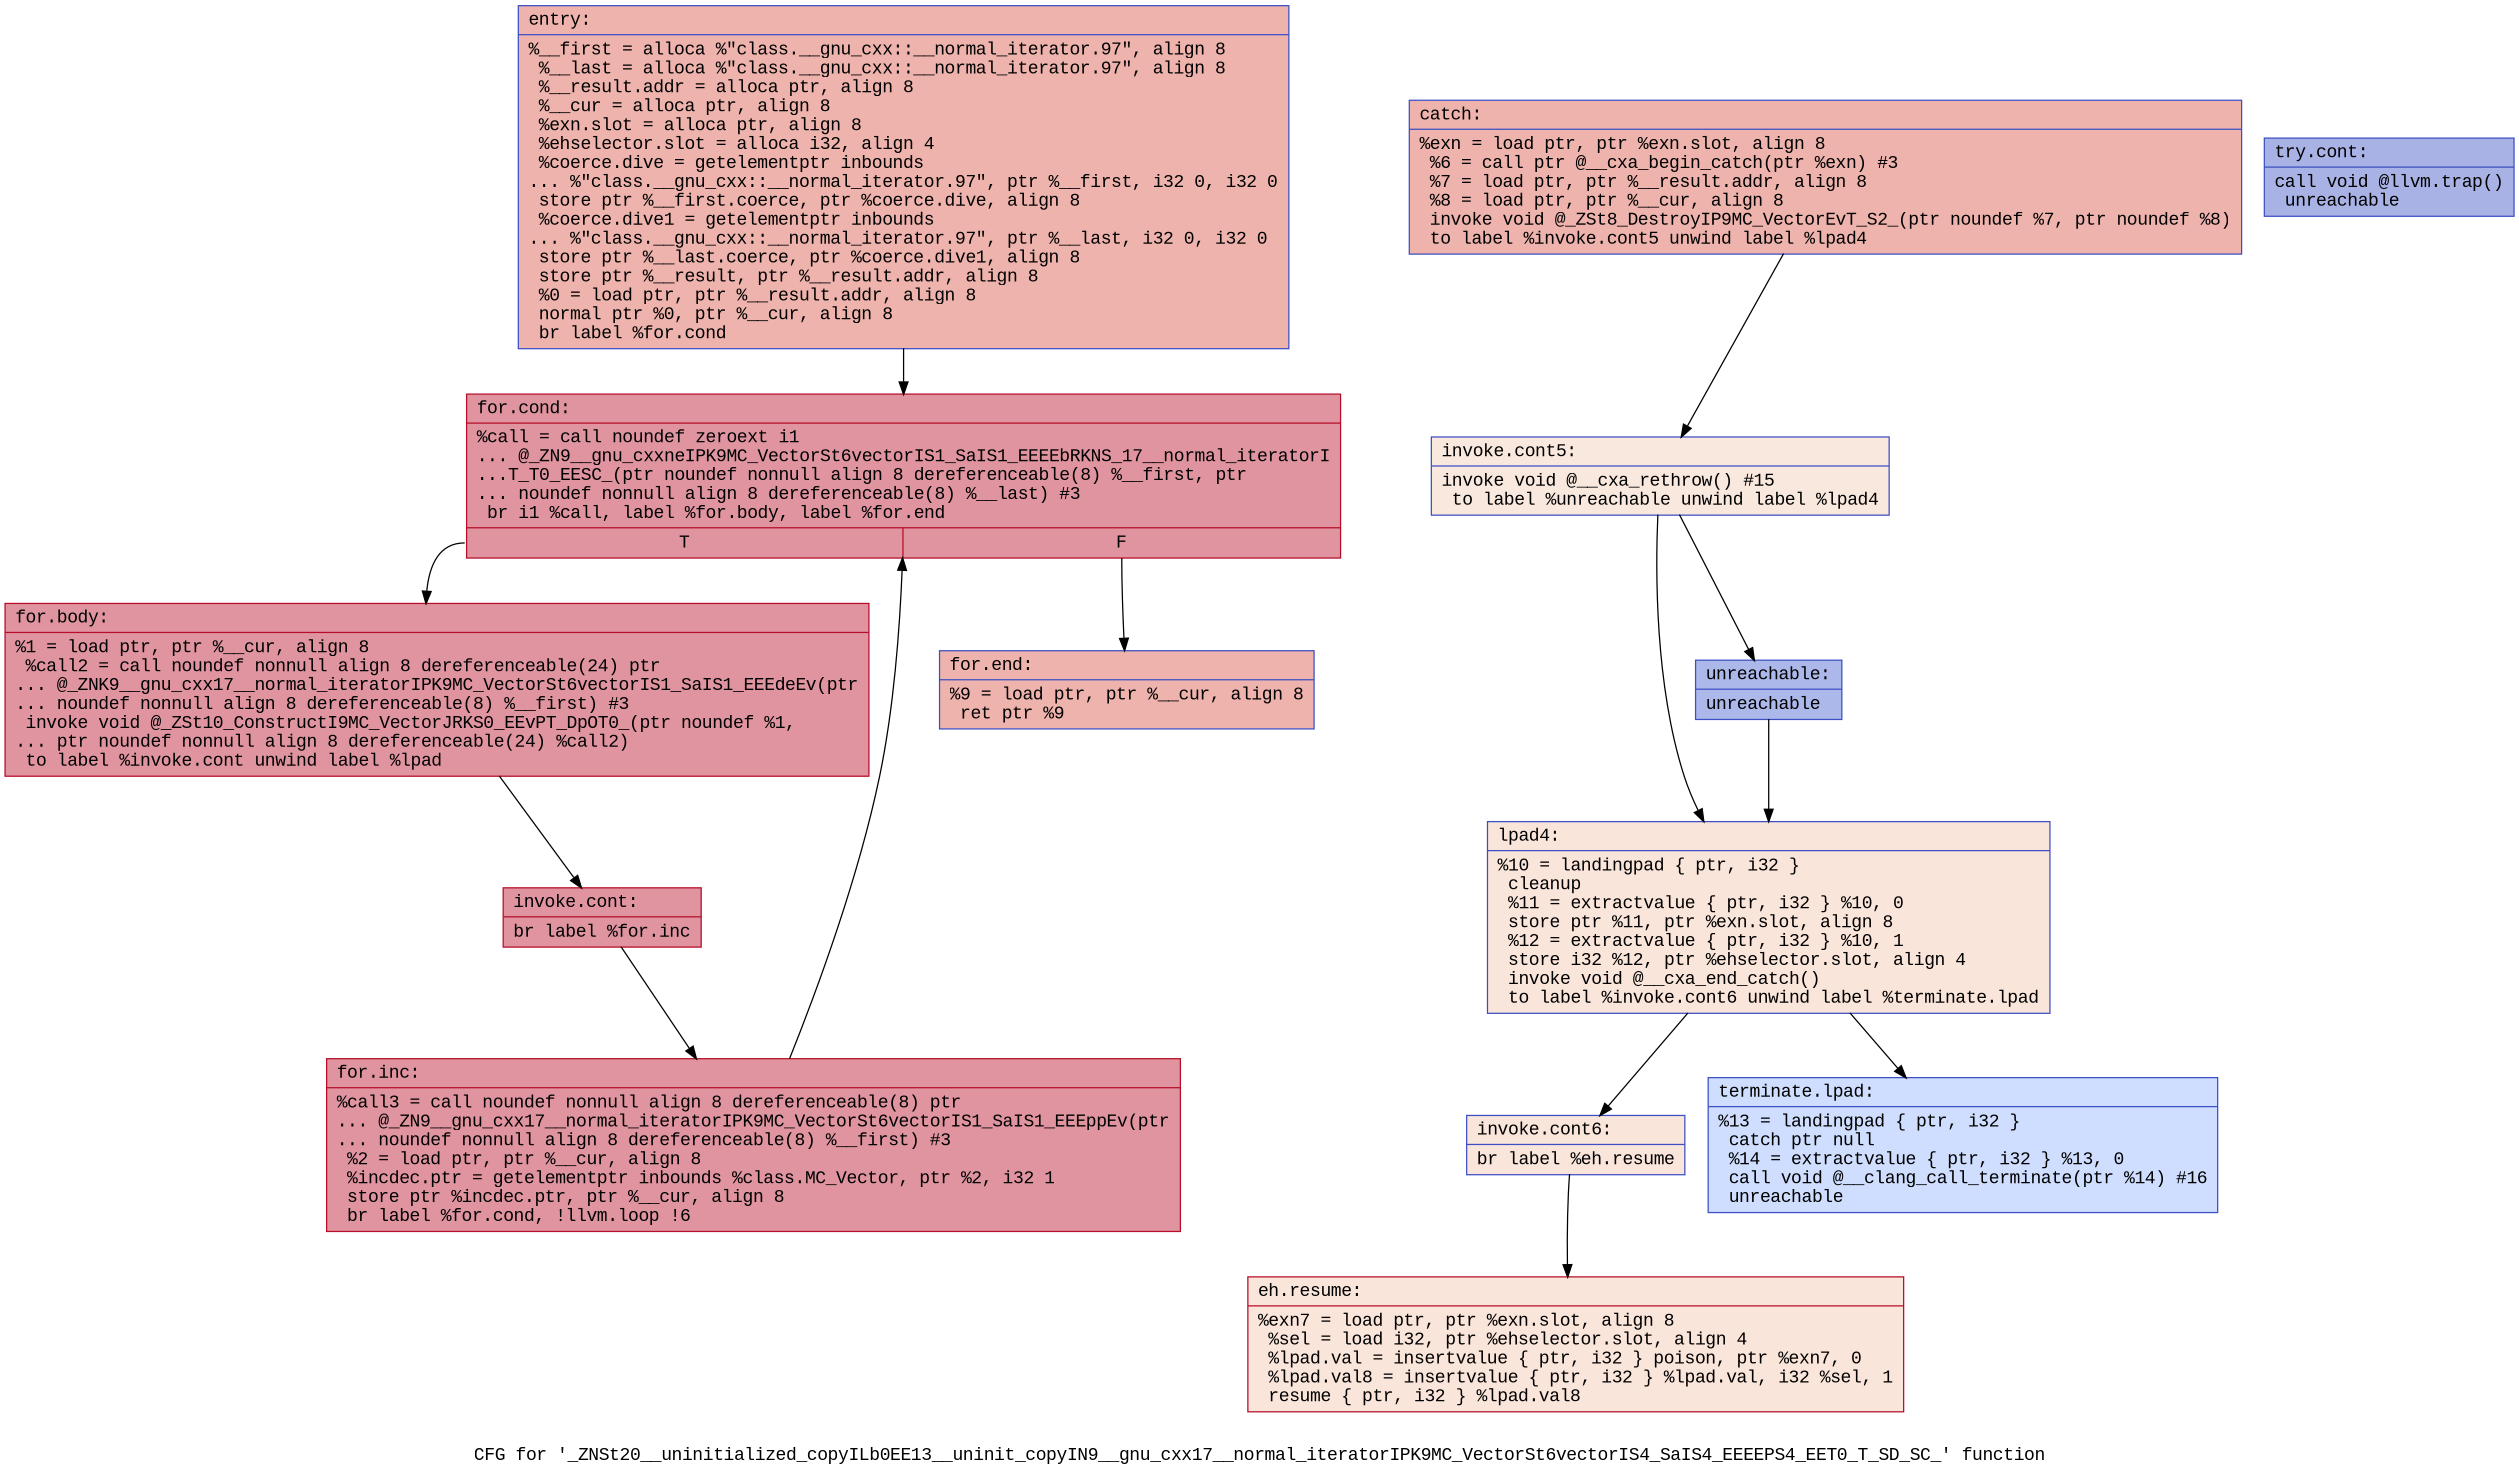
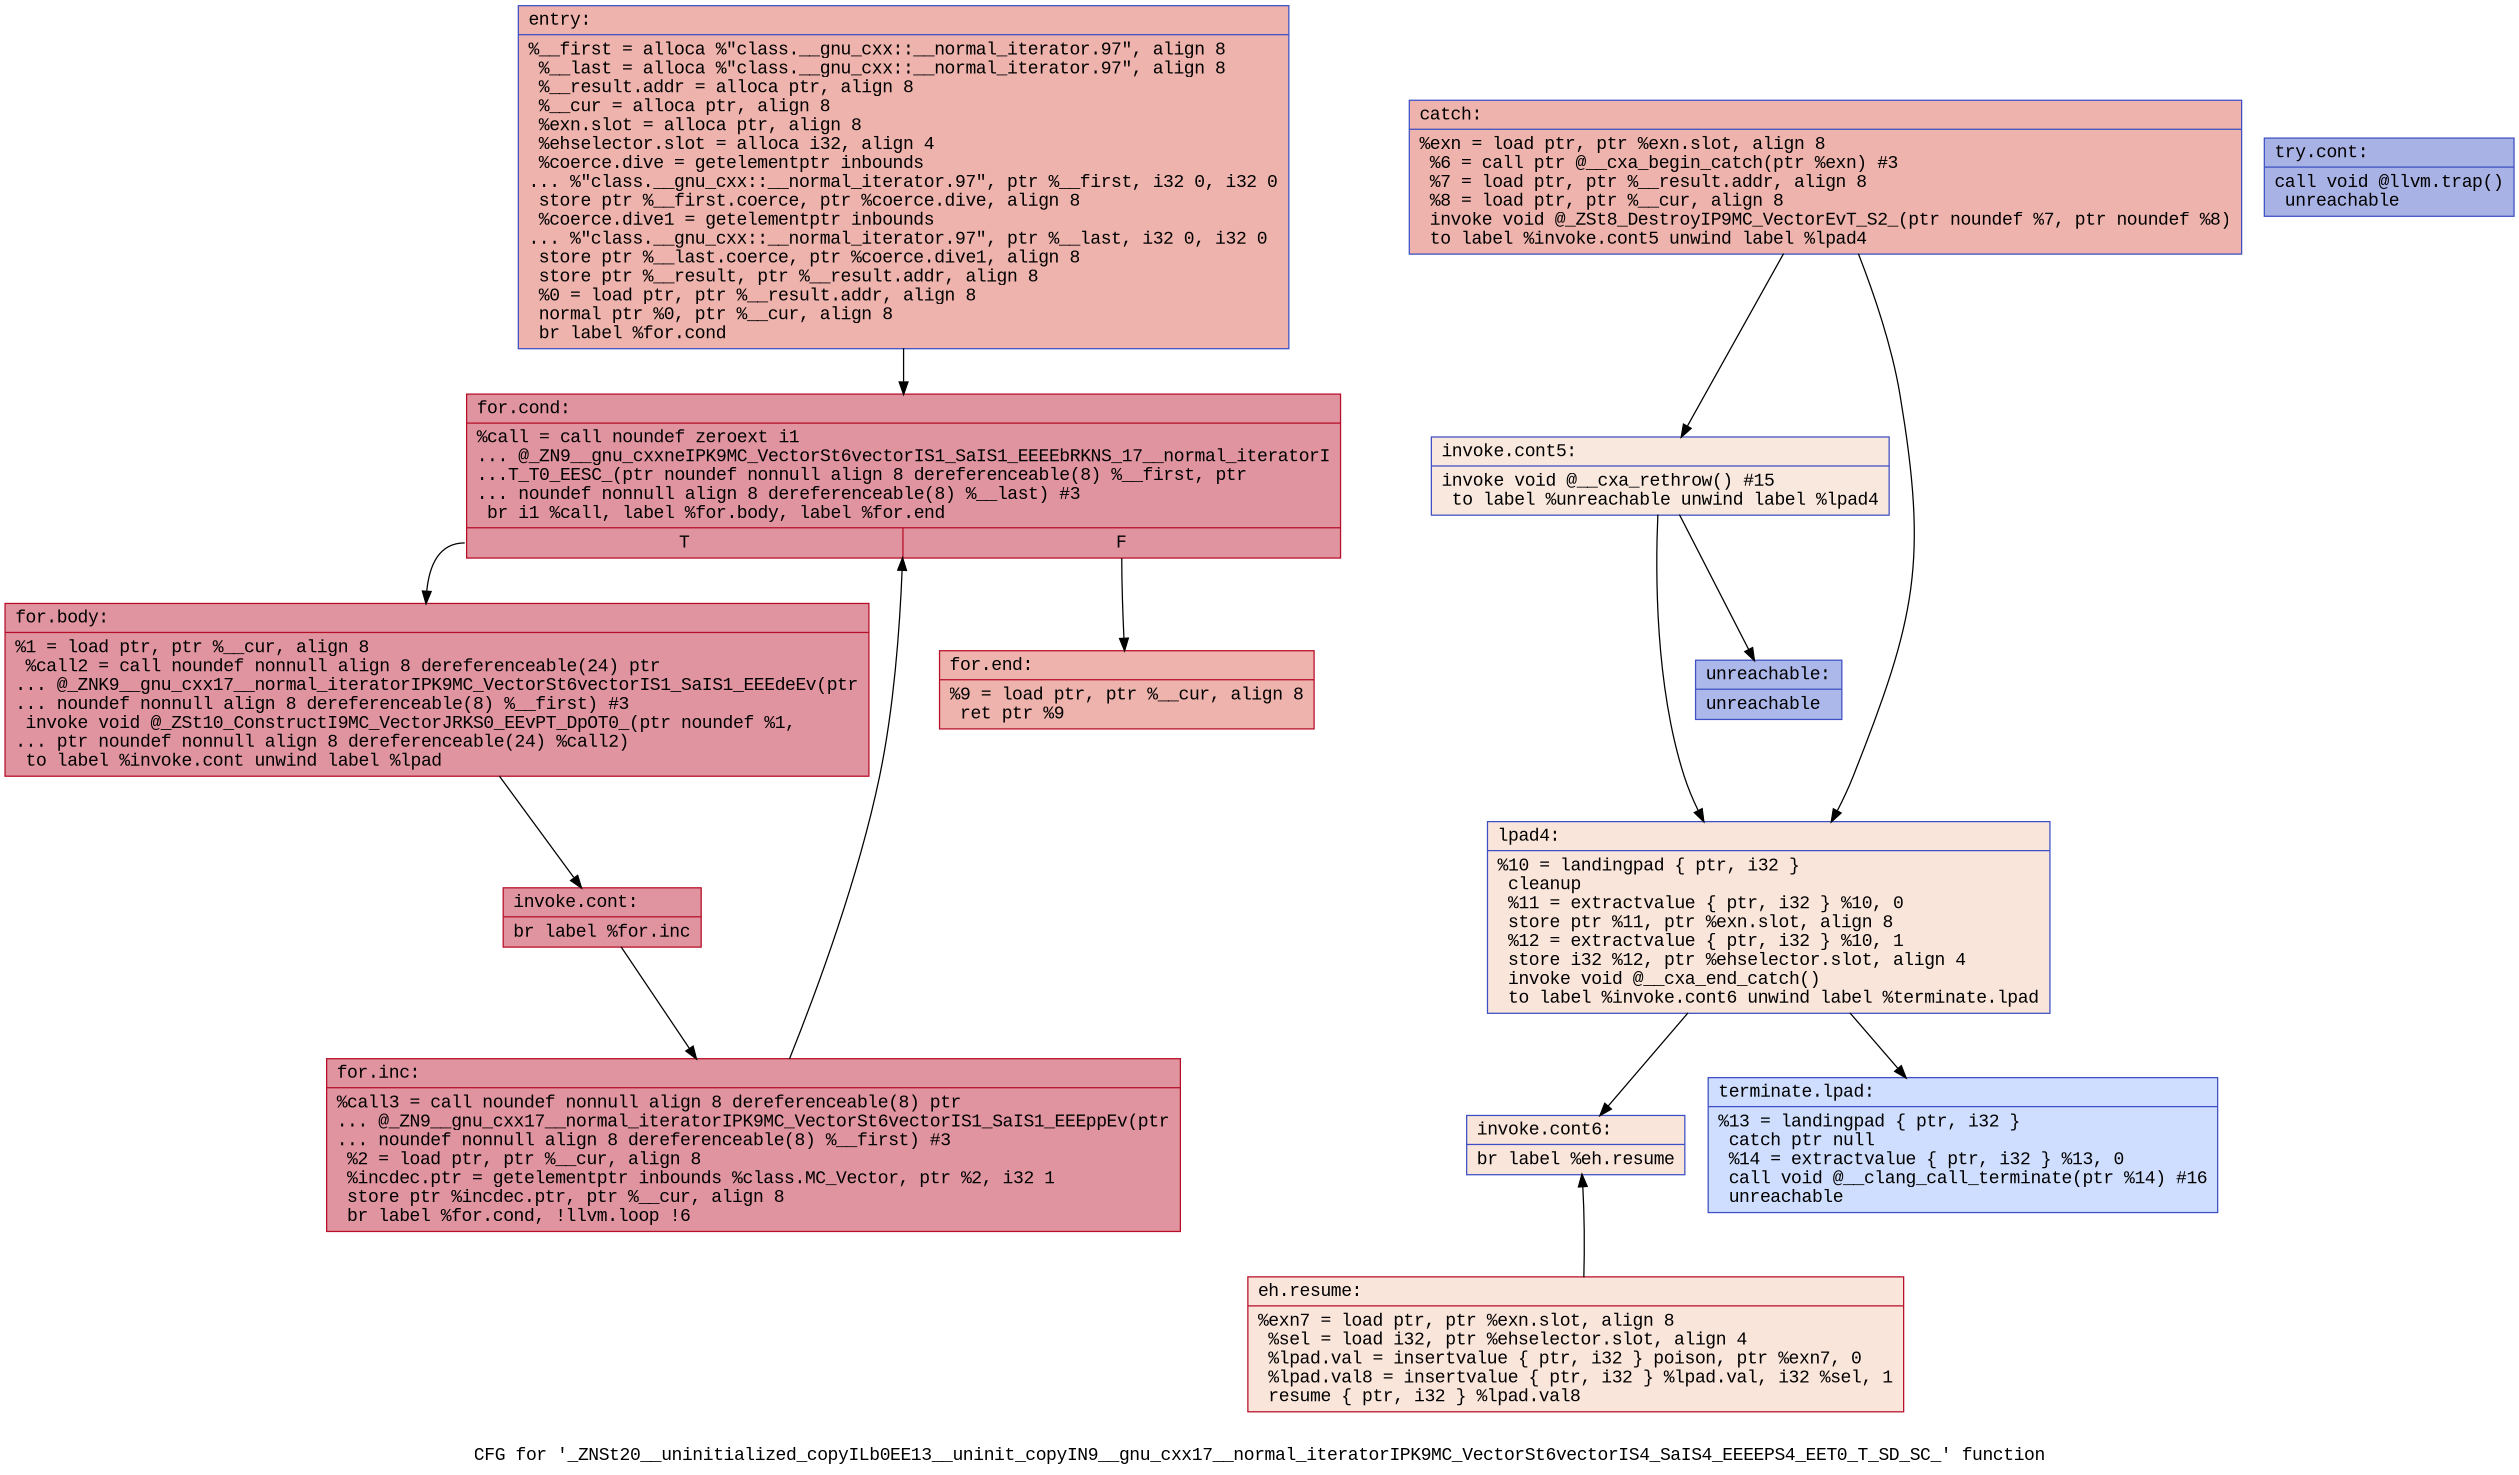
node "for.end:": color #3d50c3ff -> #b70d28ff
edge "unreachable:" -> "lpad4:": now "catch:" -> "lpad4:"
edge "invoke.cont6:" -> "eh.resume:": reversed
